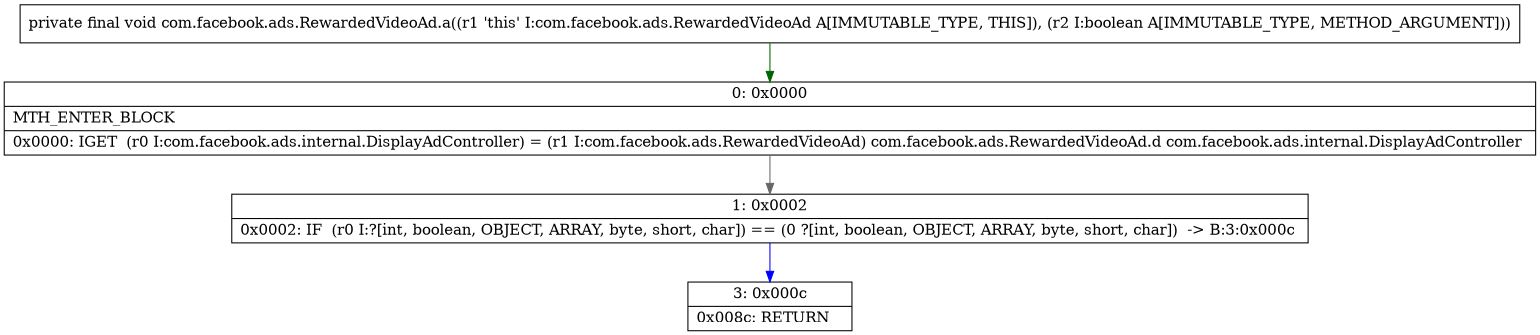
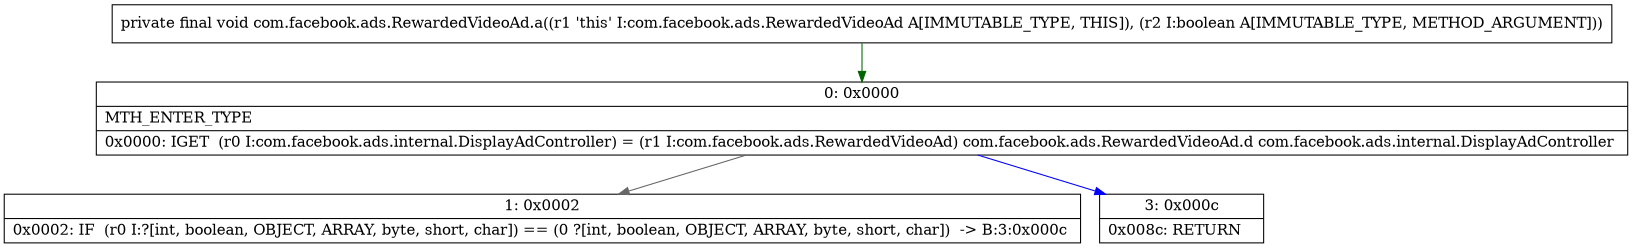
node "0: 0x0000": text "MTH_ENTER_BLOCK" -> "MTH_ENTER_TYPE"
edge "1: 0x0002" -> "3: 0x000c": now "0: 0x0000" -> "3: 0x000c"
